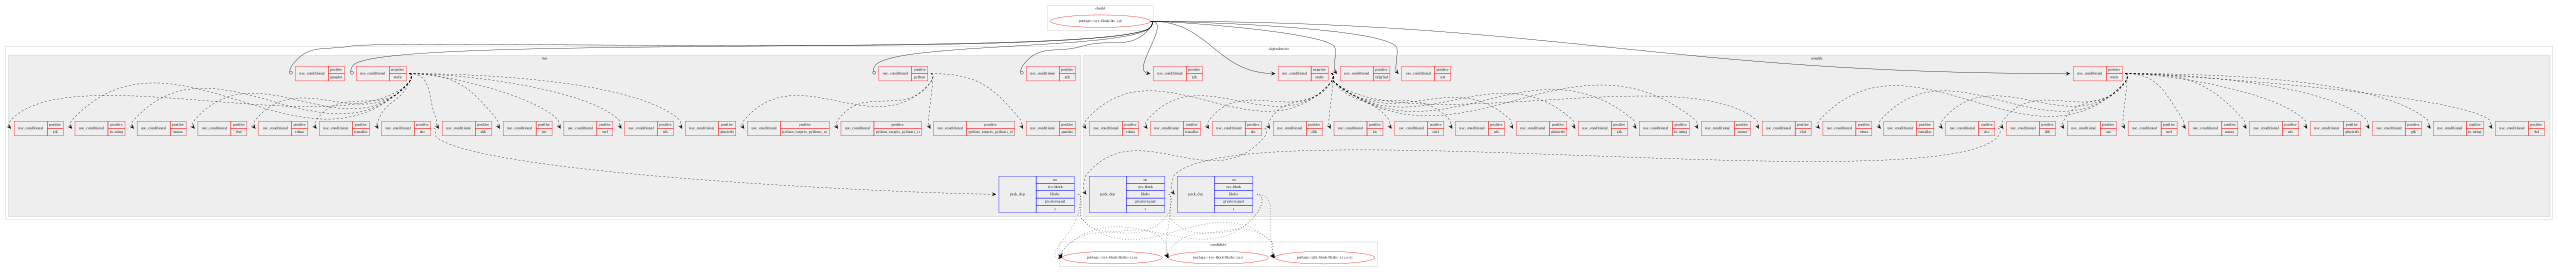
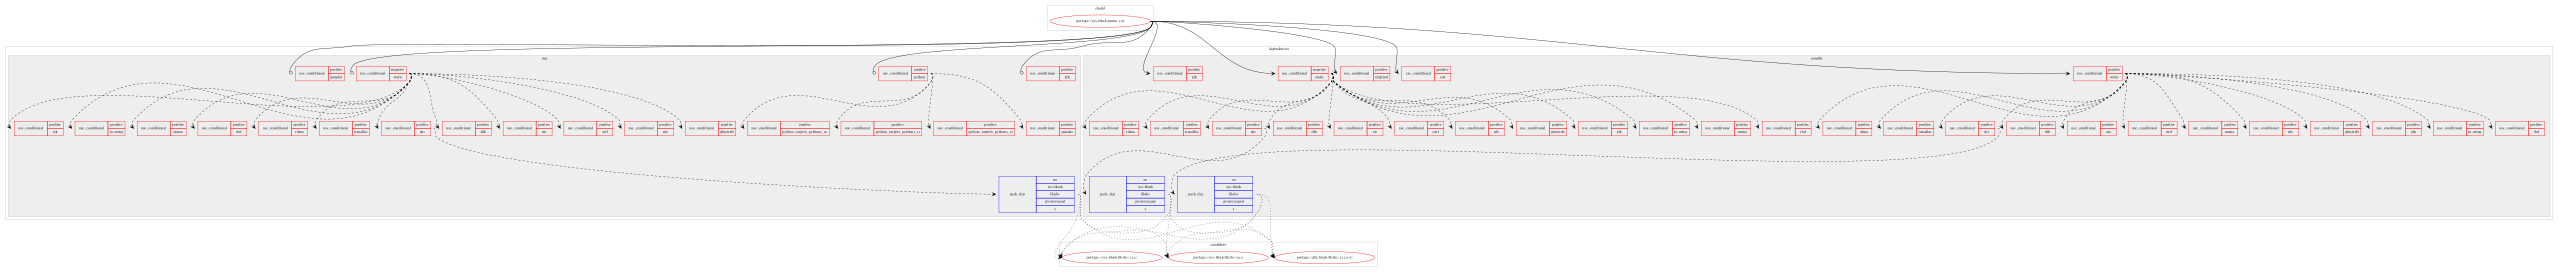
node "portage://sys-block/fio-3.36": label "portage://sys-block/fio-3.36" -> "portage://sys-block/numa-3.36"
node "portage://sys-block/libzbc-5.13.9": label "portage://sys-block/libzbc-5.13.9" -> "portage://sys-block/libzbc-5.13.0"
